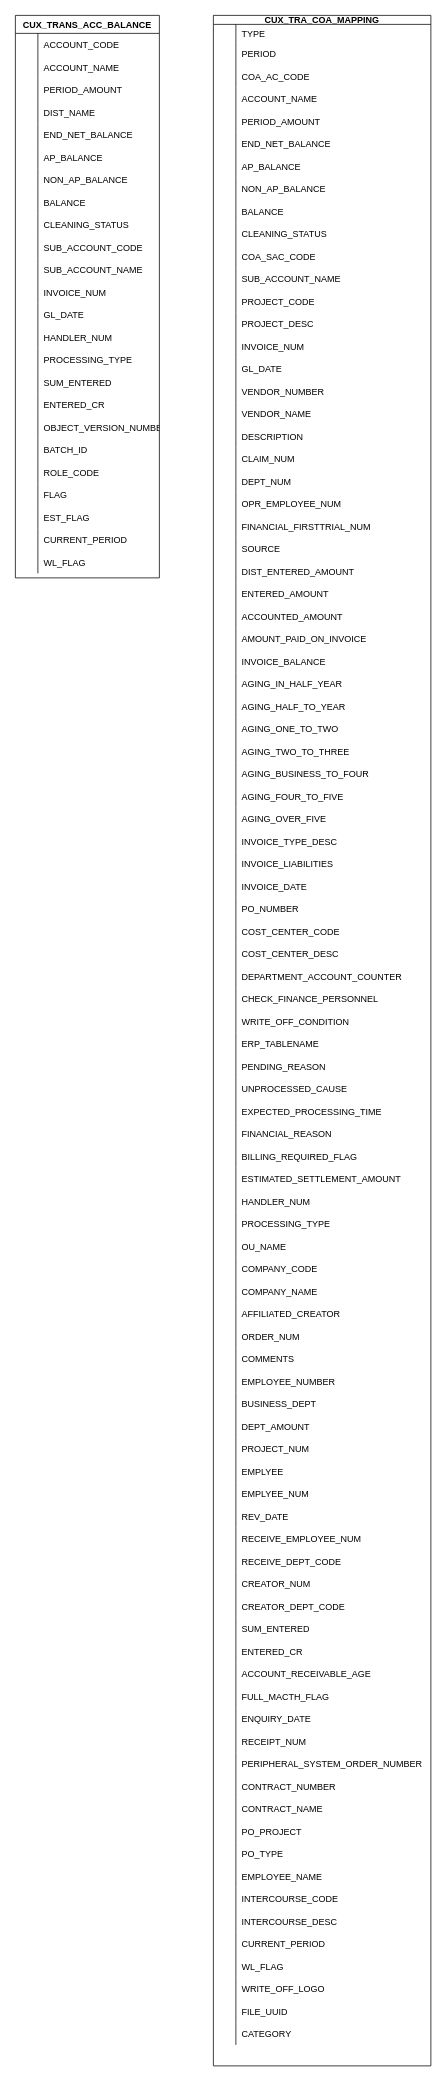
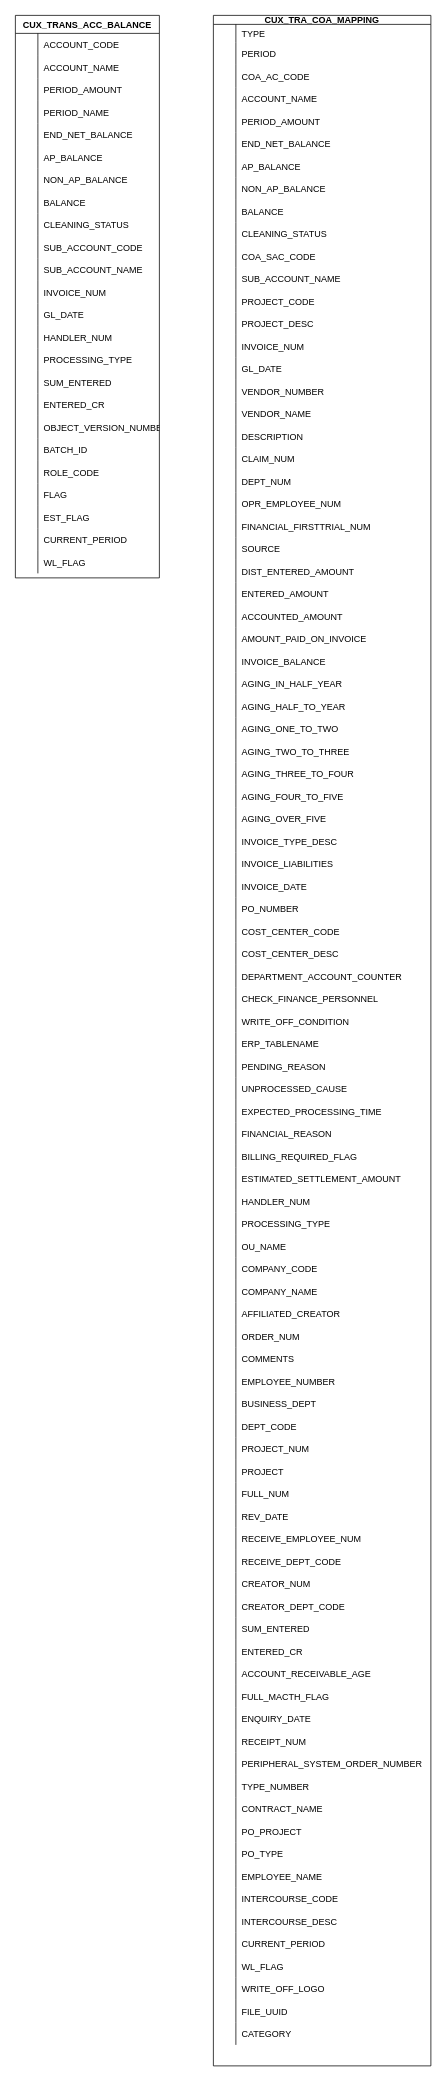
node "DIST_NAME": label "DIST_NAME" -> "PERIOD_NAME"
node "AGING_BUSINESS_TO_FOUR": label "AGING_BUSINESS_TO_FOUR" -> "AGING_THREE_TO_FOUR"
node "DEPT_AMOUNT": label "DEPT_AMOUNT" -> "DEPT_CODE"
node "EMPLYEE": label "EMPLYEE" -> "PROJECT"
node "EMPLYEE_NUM": label "EMPLYEE_NUM" -> "FULL_NUM"
node "CONTRACT_NUMBER": label "CONTRACT_NUMBER" -> "TYPE_NUMBER"
